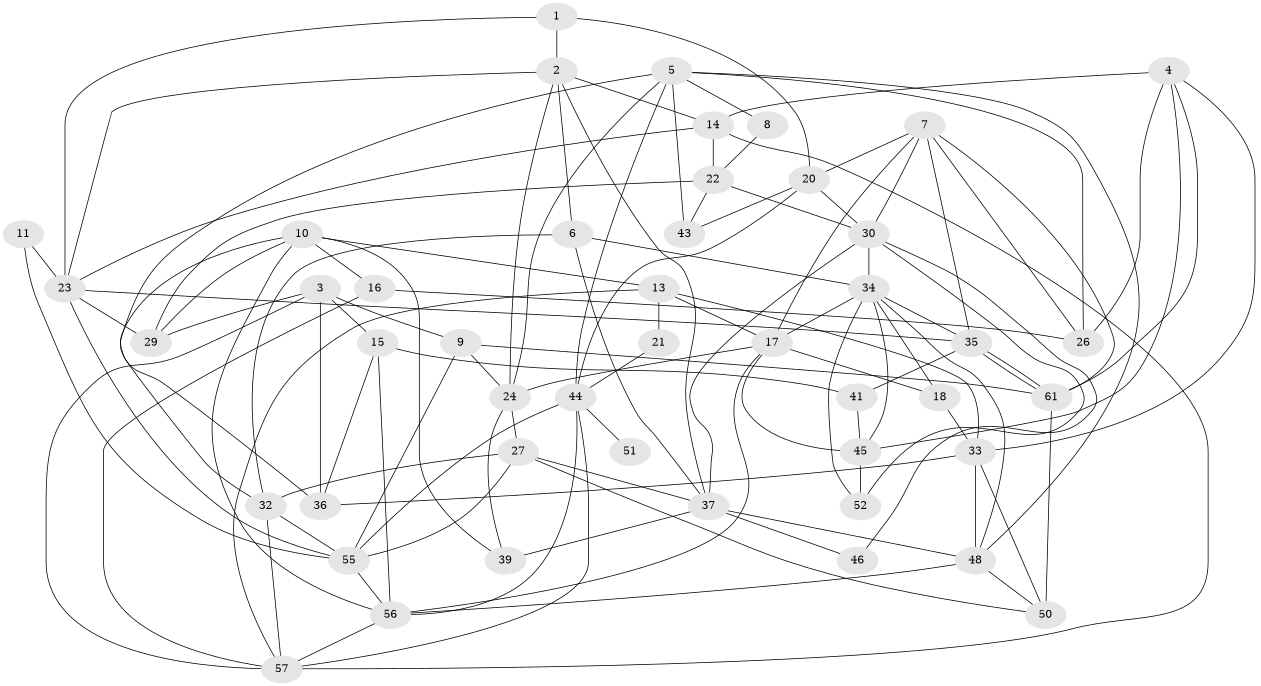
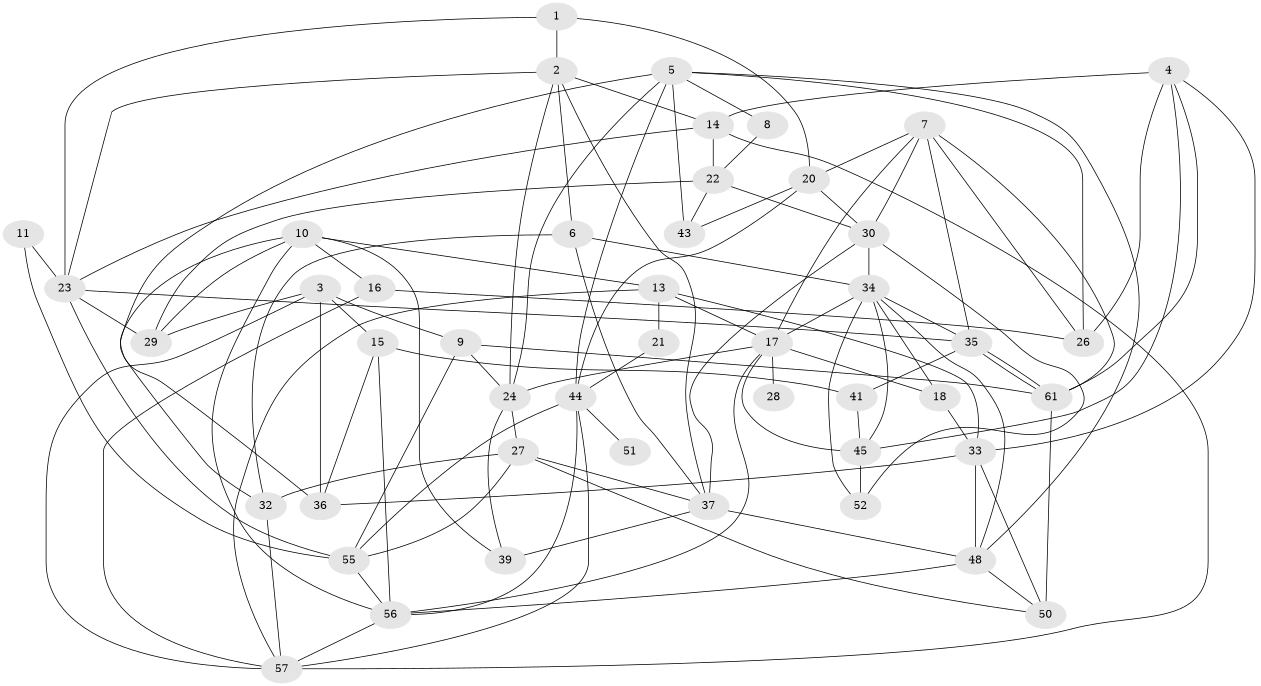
node "28": added
edge "32" -- "55": removed
node "46": removed
